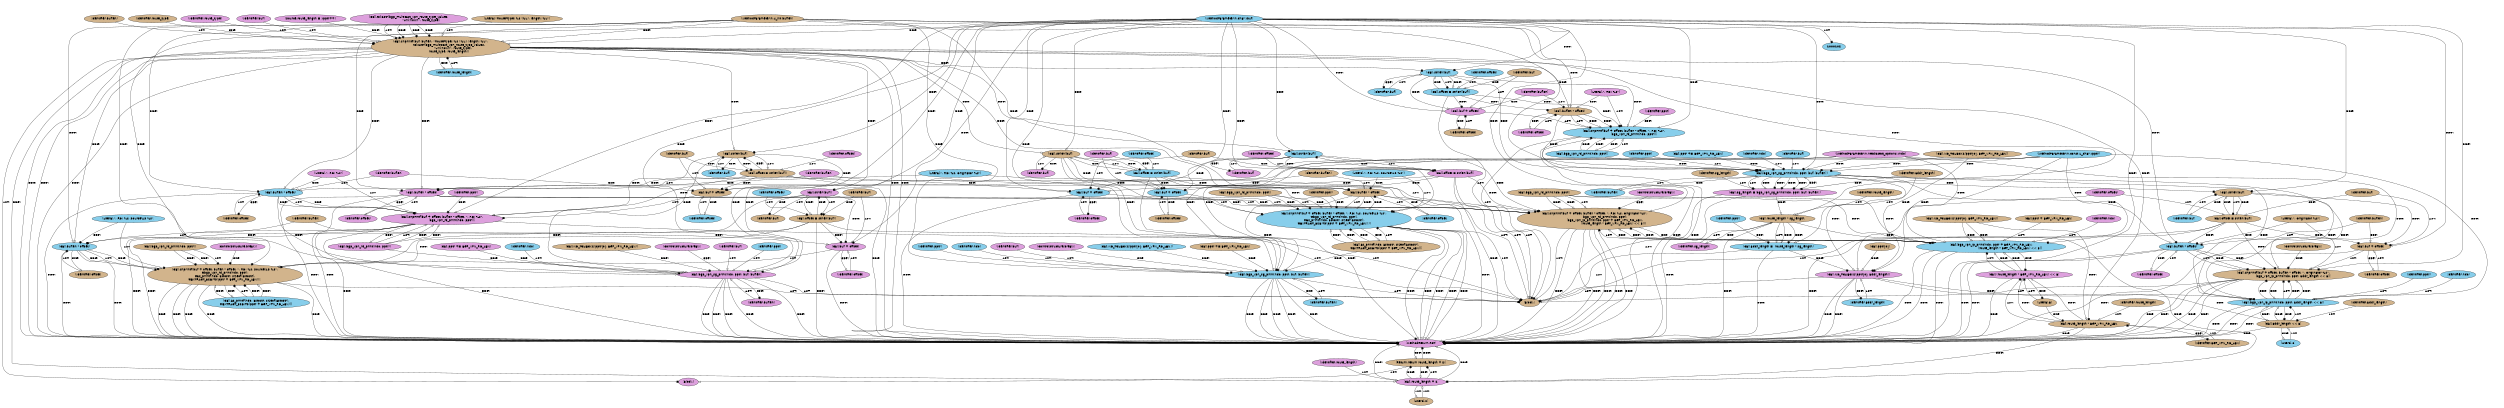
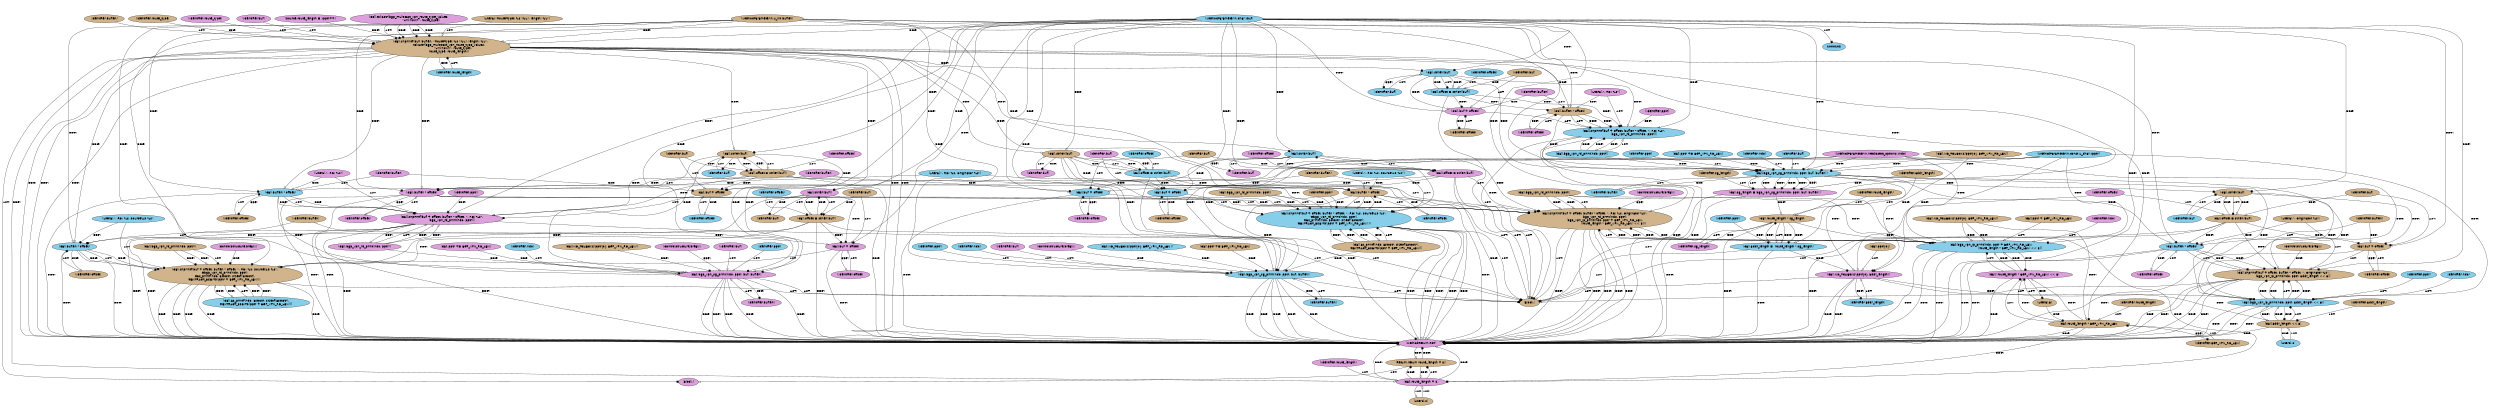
edge "(MethodParameterIn,const u_char *pptr)" -> "(Call,bgp_vpn_ip_print(ndo, pptr, addr_length << 3))": arrowhead onormal -> box
edge "(Call,addr_length =  route_length - sg_length)" -> "(Call,route_length - sg_length)": added, label "CFG:"
edge "(Call,pptr[0])" -> "(Call,ND_TCHECK2(pptr[0], addr_length))": label "DDG: " -> "AST: "
